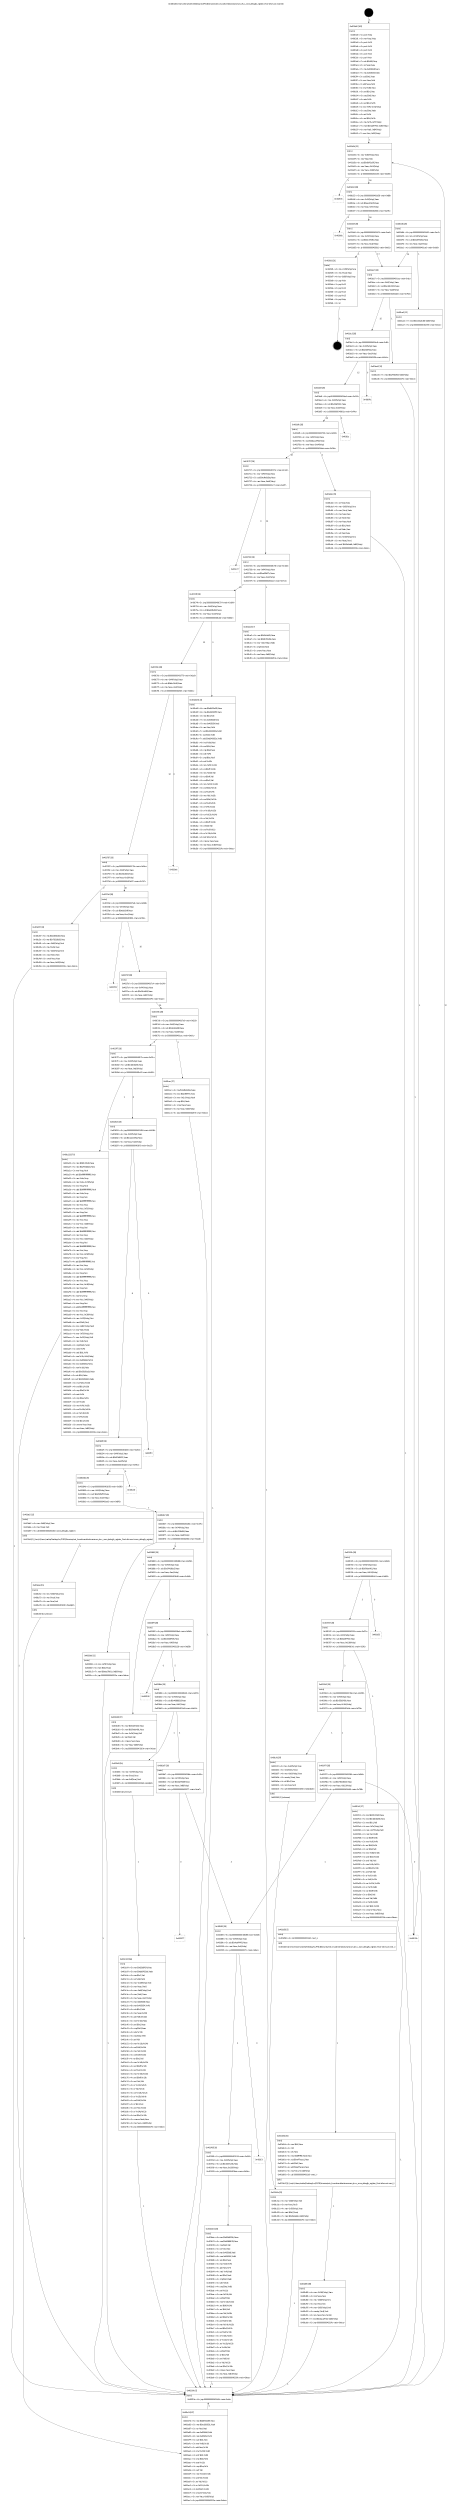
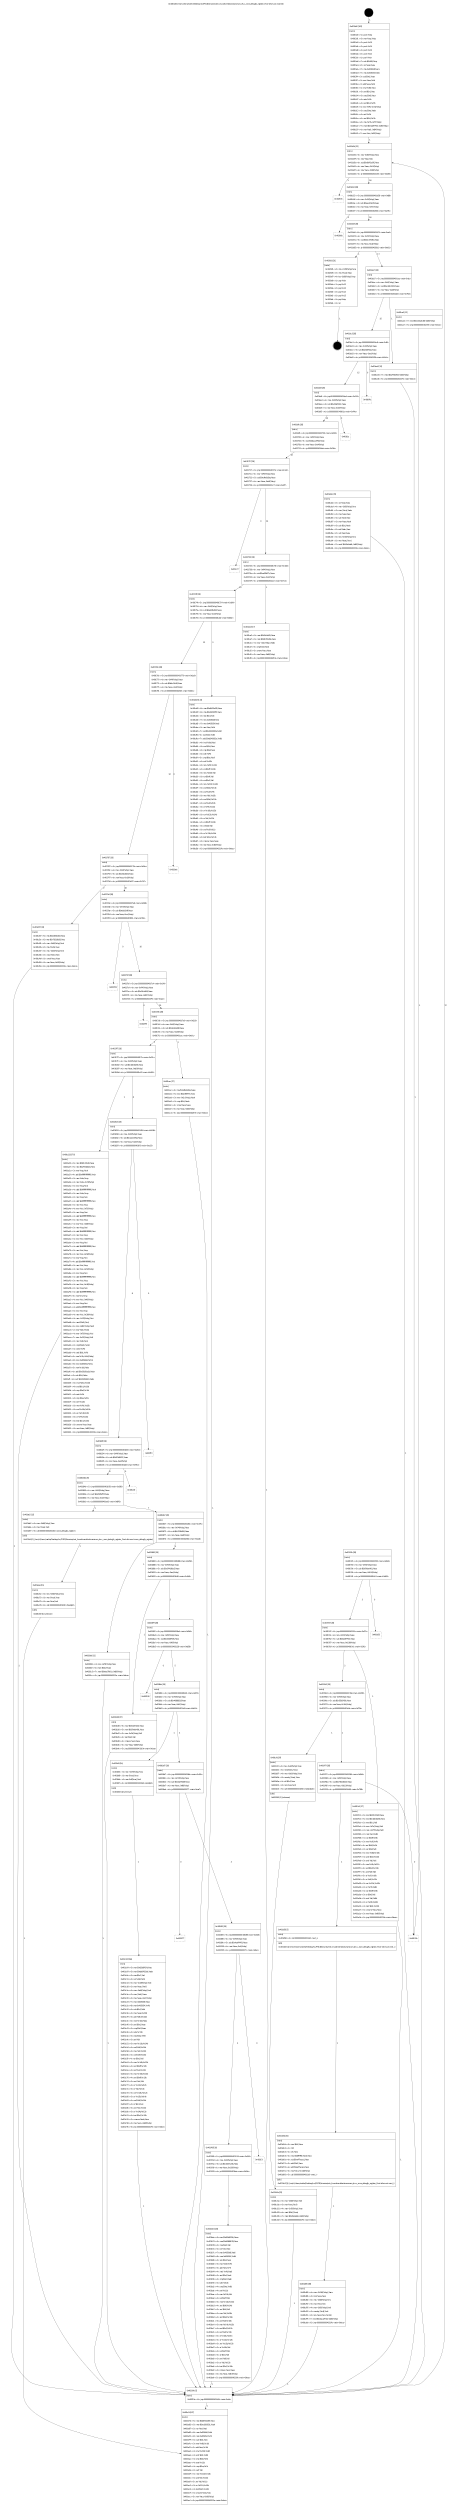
node "0x40168b [28]": removed
edge "0x4016fb [28]" -> "0x401dab [39]": removed, label "1"
node "0x40209e": added
edge "0x40184b [28]" -> "0x401e62 [12]": added, label "1"
edge "0x40197f [28]" -> "0x4018f3 [28]": now "0x40197f [28]" -> "0x401d58 [5]"
edge "0x401e7d [87]" -> "0x40219e [5]": reversed
